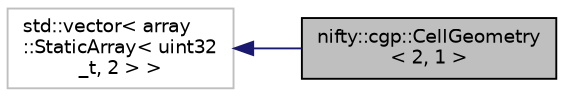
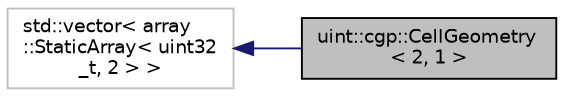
node "nifty::cgp::CellGeometry < 2, 1 >": label "nifty::cgp::CellGeometry < 2, 1 >" -> "uint::cgp::CellGeometry < 2, 1 >"
